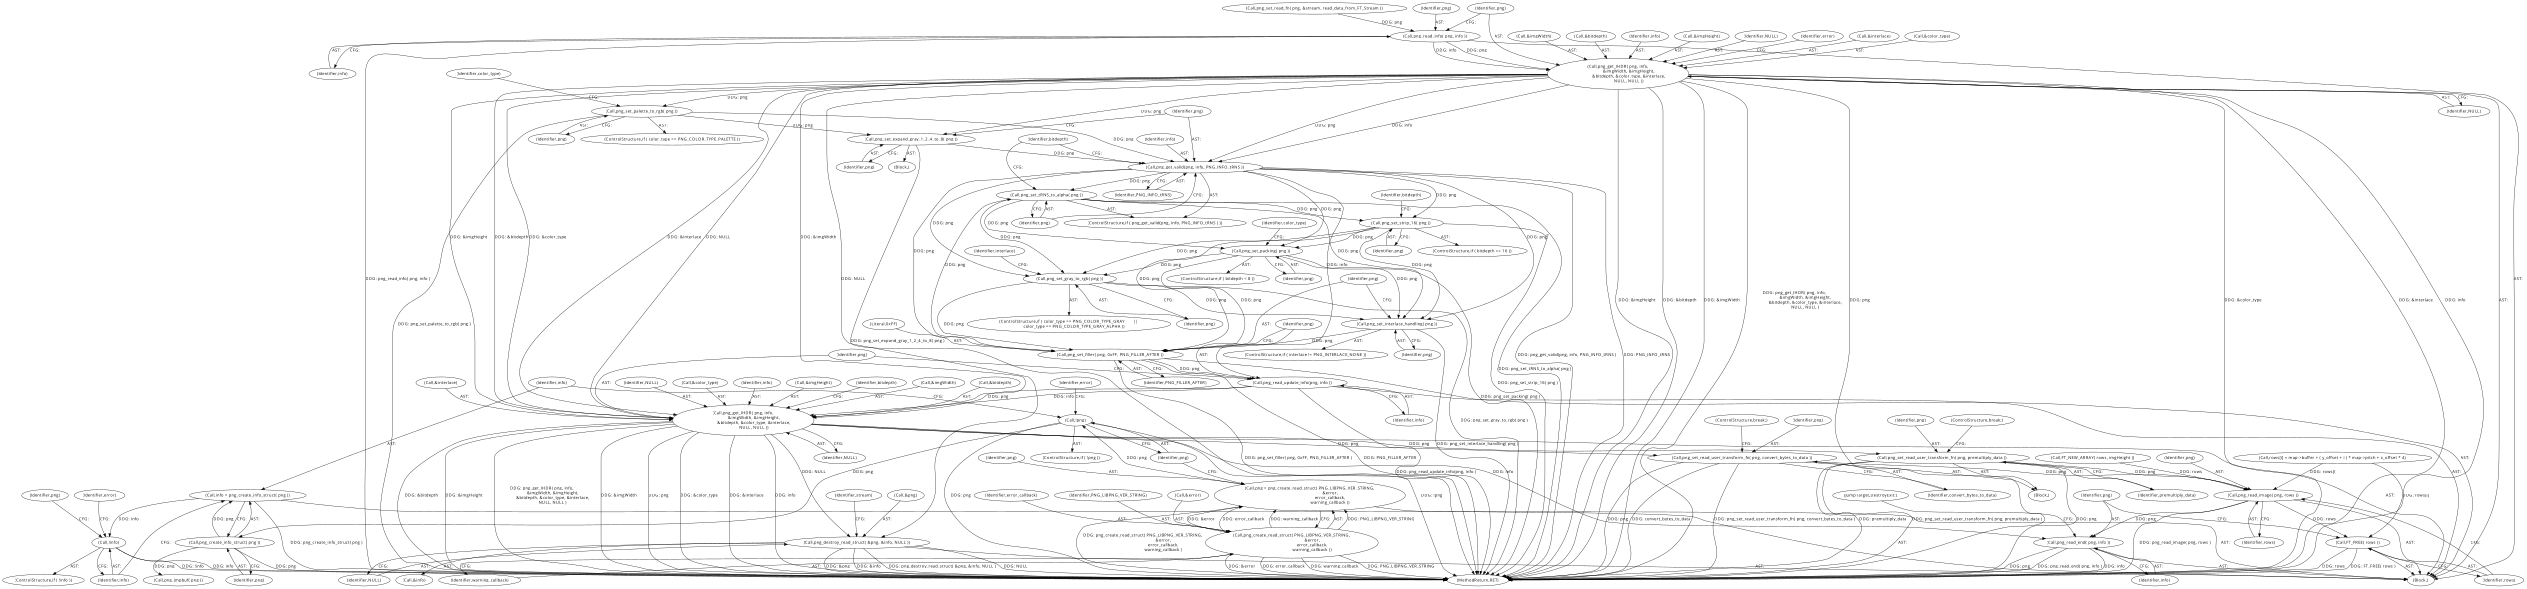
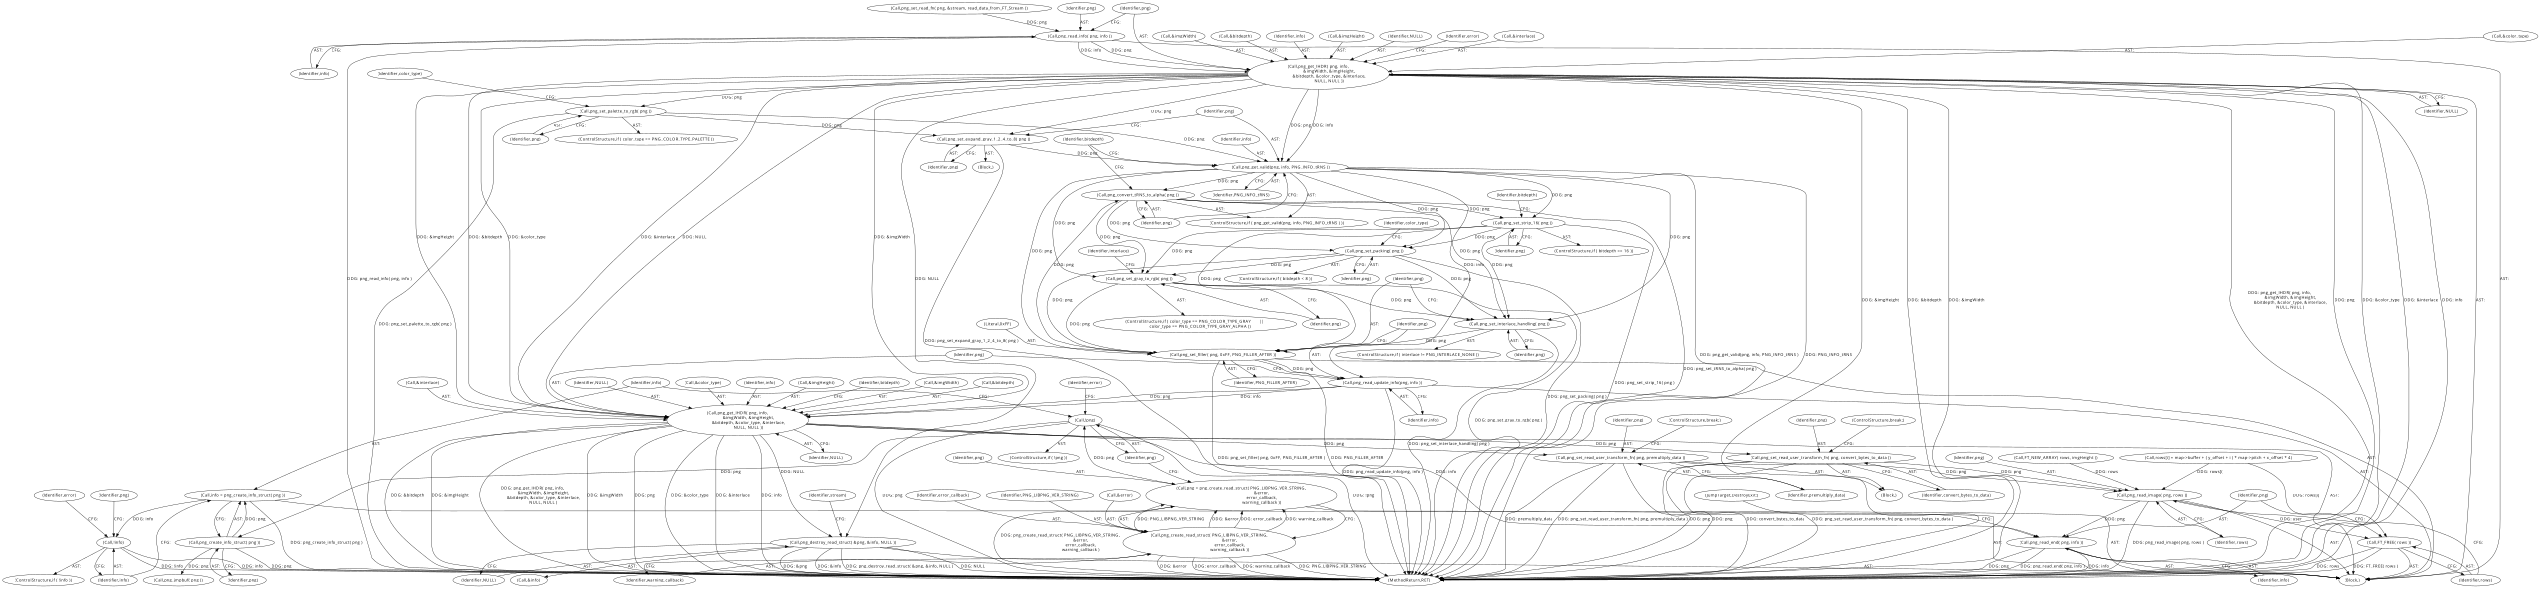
node "(Call,png_set_tRNS_to_alpha( png ))": label "(Call,png_set_tRNS_to_alpha( png ))" -> "(Call,png_convert_tRNS_to_alpha( png ))"
node "(Call,&png)": removed
edge "(Call,png_read_image( png, rows ))" -> "(Call,FT_FREE( rows ))": label "DDG: rows" -> "DDG: user"
